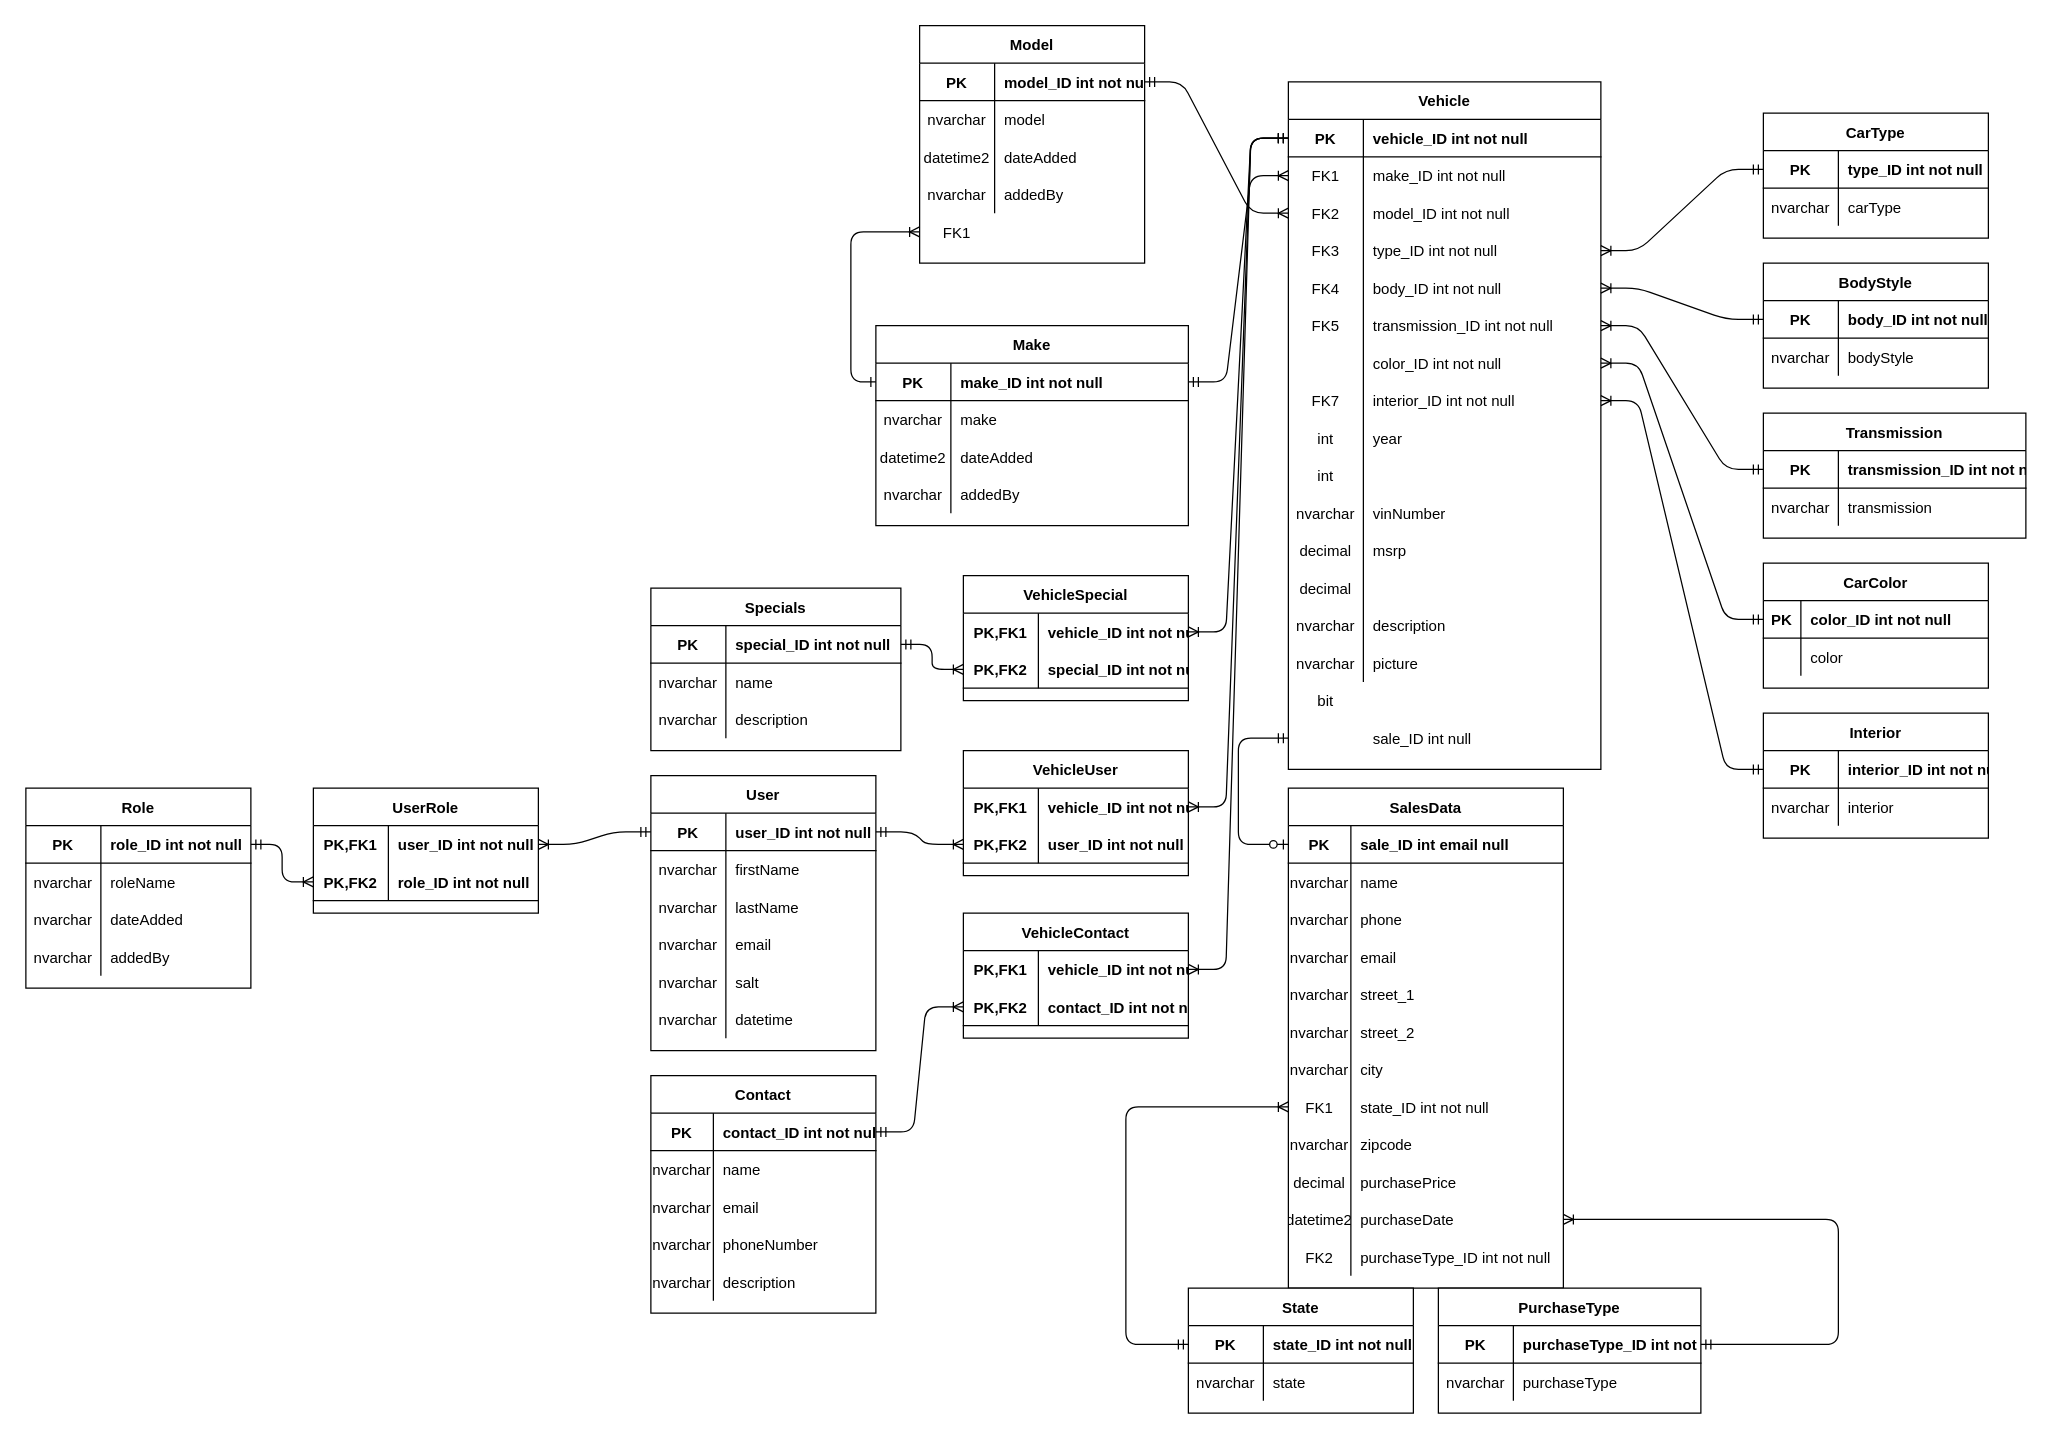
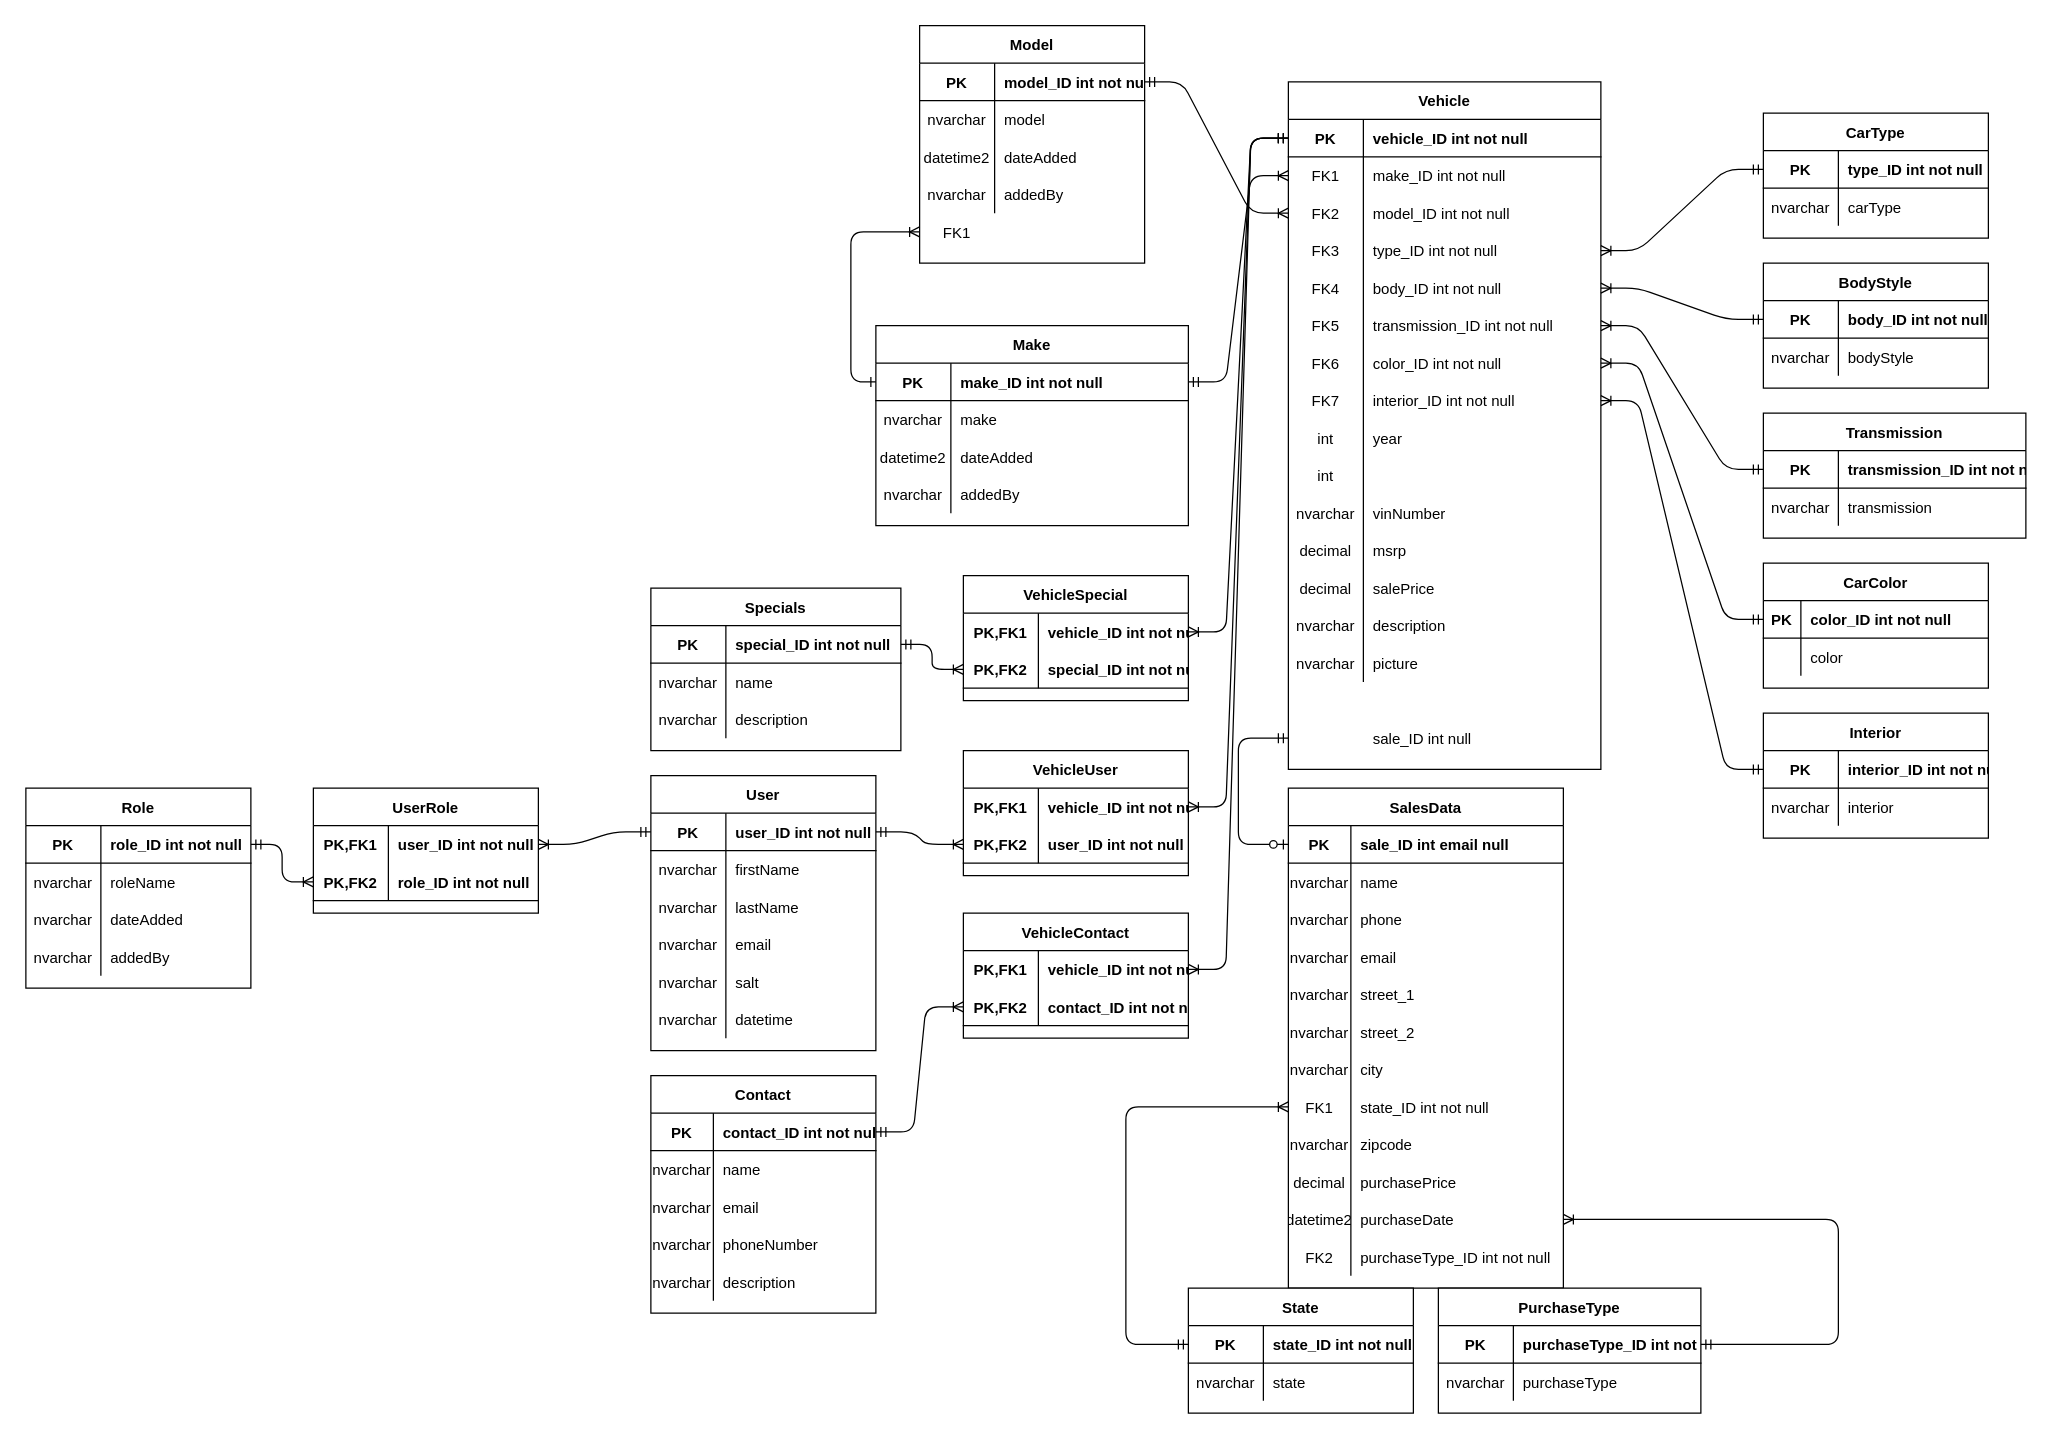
node "FK6": added
node "salePrice": added
node "bit": removed
